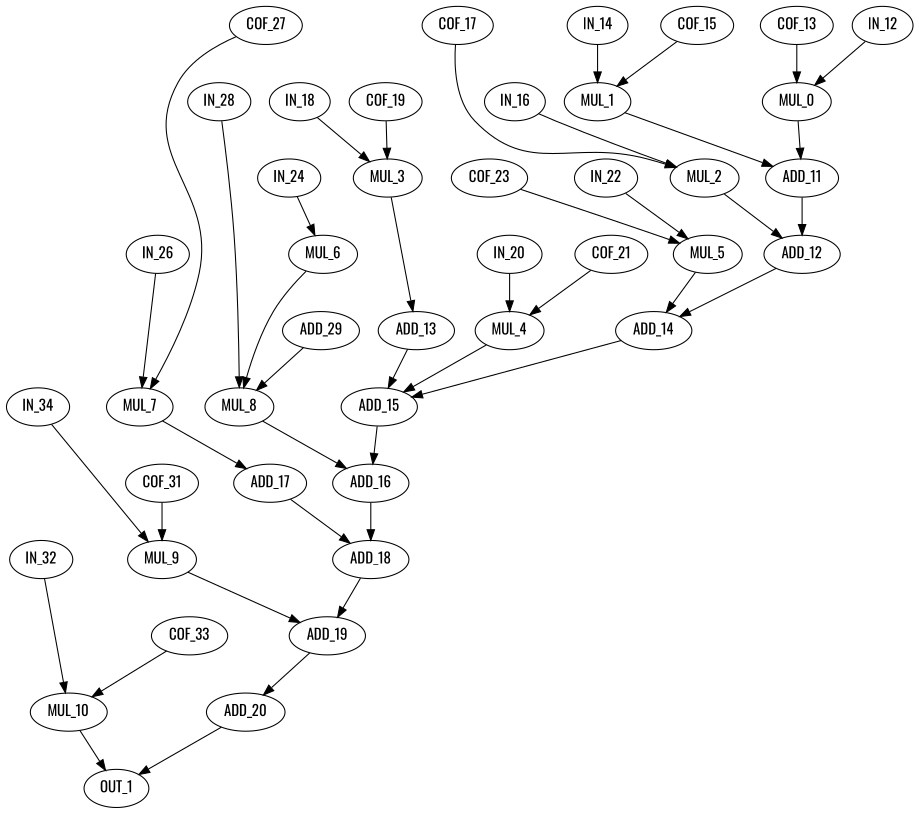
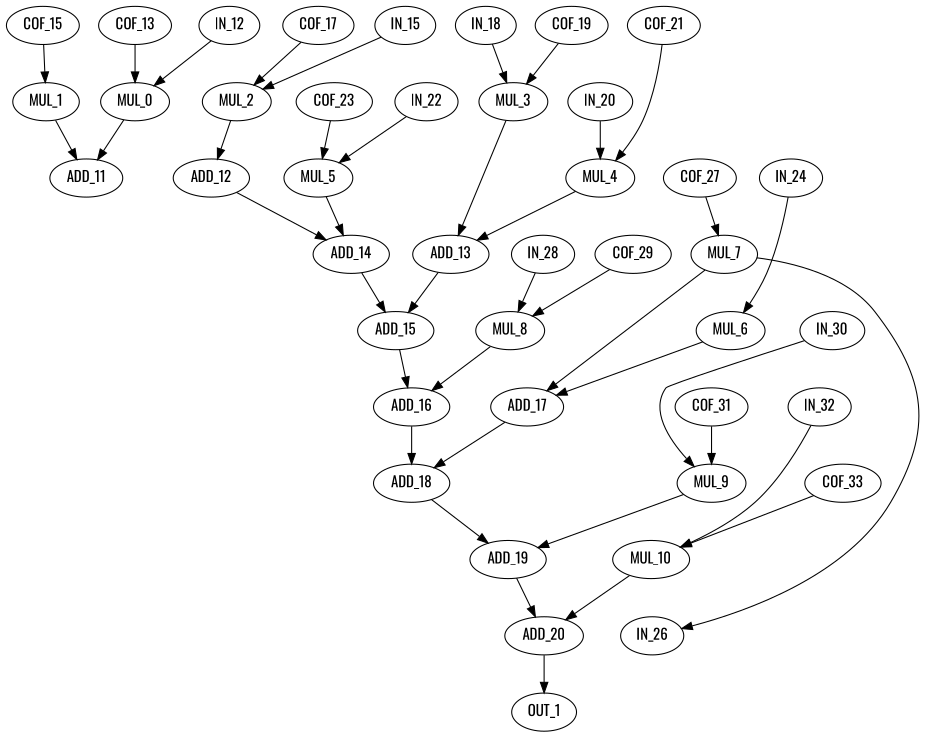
node "IN_14": removed
node "IN_16": label "IN_16" -> "IN_15"
edge "ADD_11" -> "ADD_12": removed
edge "MUL_6" -> "MUL_8": now "MUL_6" -> "ADD_17"
edge "IN_26" -> "MUL_7": reversed
node "ADD_29": label "ADD_29" -> "COF_29"
edge "MUL_4" -> "ADD_15": now "MUL_4" -> "ADD_13"
node "IN_34": label "IN_34" -> "IN_30"
edge "MUL_10" -> "OUT_1": now "MUL_10" -> "ADD_20"
